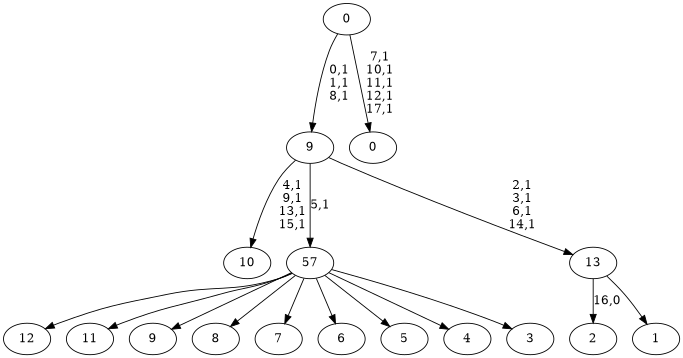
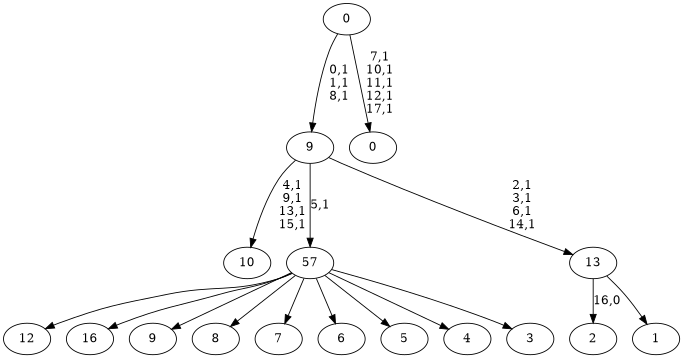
node "11": label "11" -> "16"
